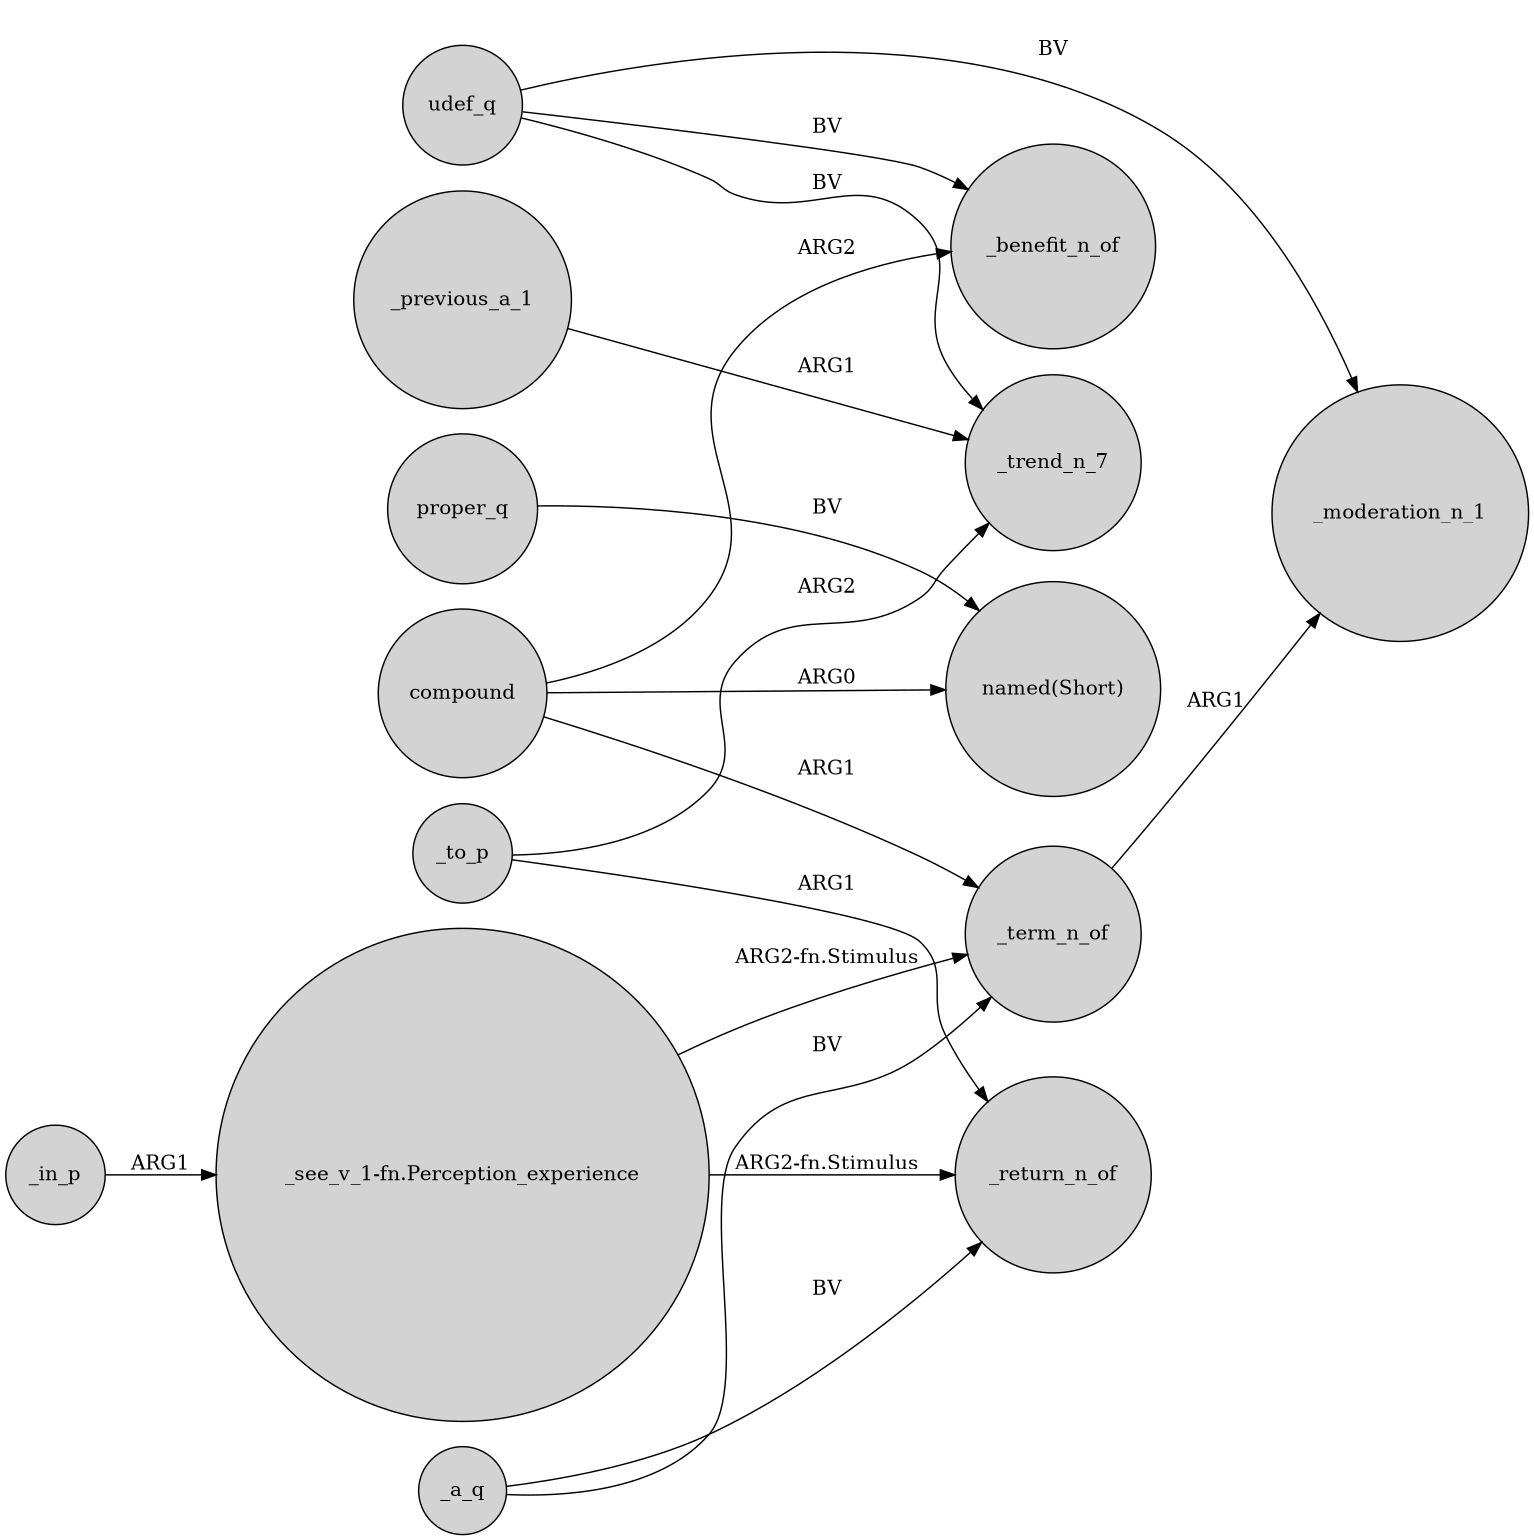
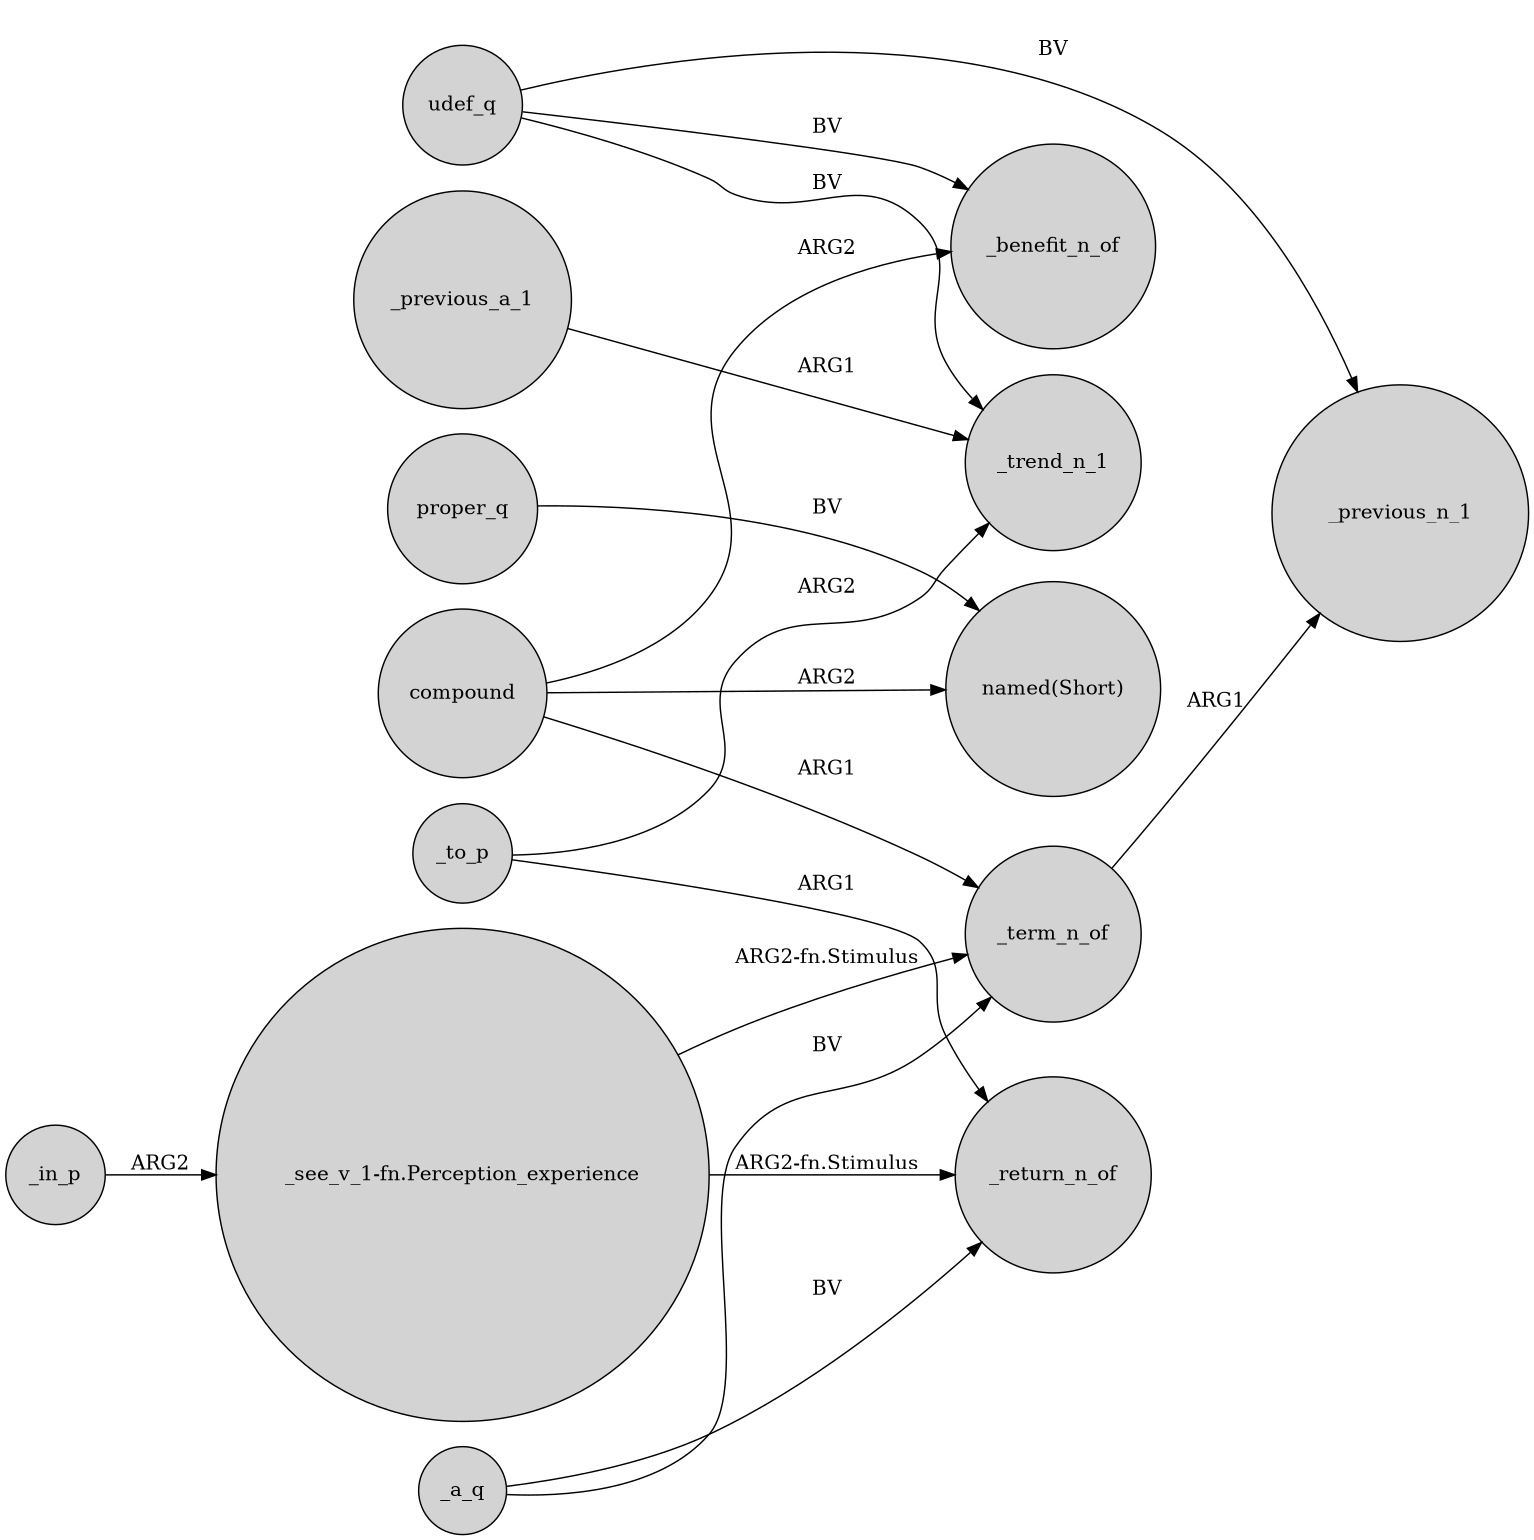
node "_trend_n_7": label "_trend_n_7" -> "_trend_n_1"
node "_moderation_n_1": label "_moderation_n_1" -> "_previous_n_1"
edge "compound" -> "named(Short)": label "ARG0" -> "ARG2"
edge "_in_p" -> "_see_v_1-fn.Perception_experience": label "ARG1" -> "ARG2"
